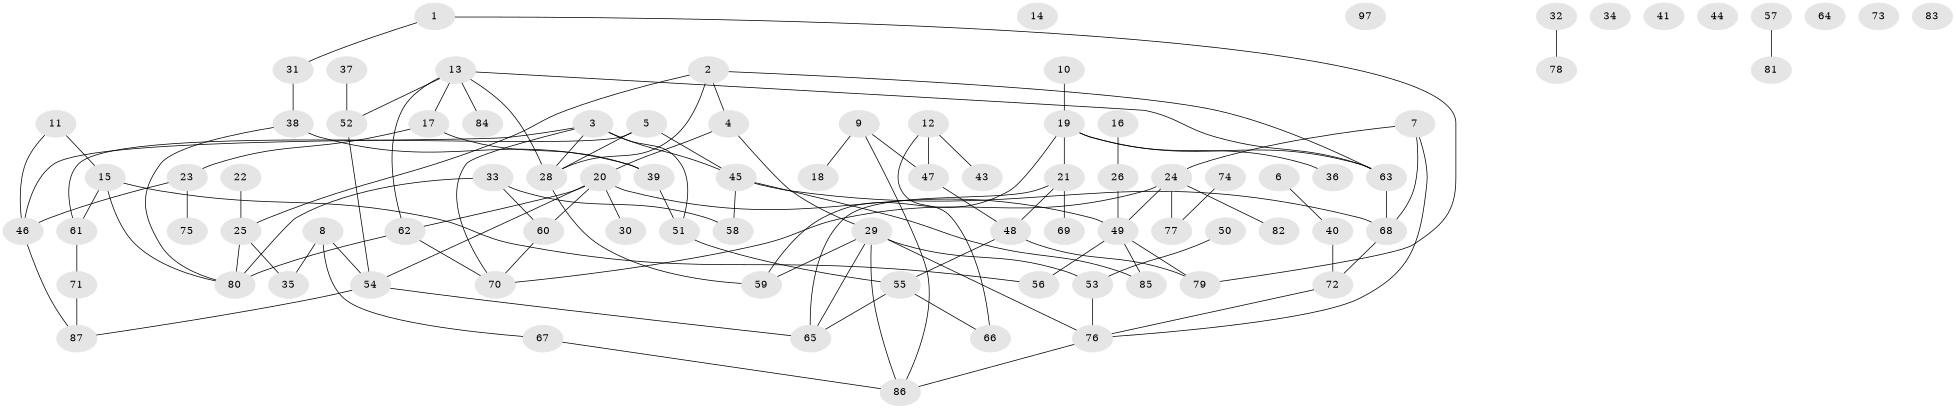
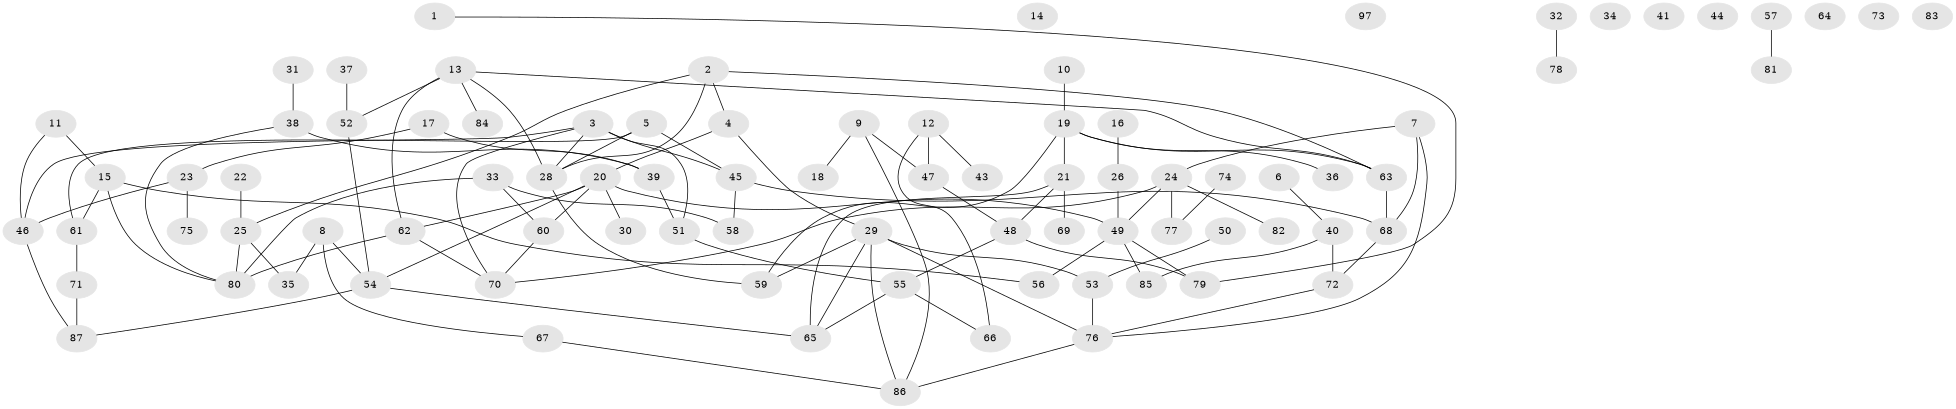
edge "1" -- "31": removed
edge "13" -- "17": removed
edge "45" -- "85": now "40" -- "85"
